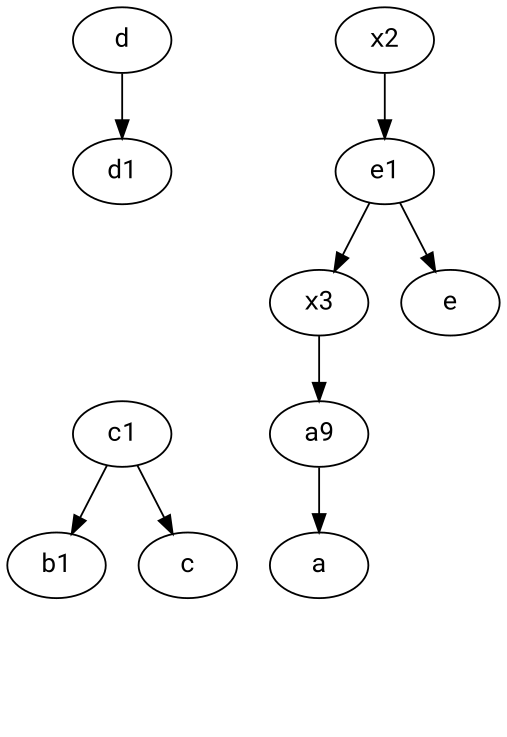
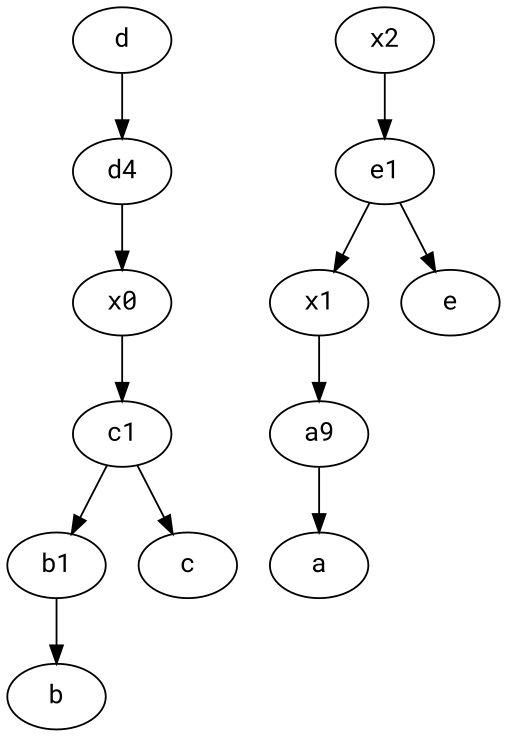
node "d1": label "d1" -> "d4"
node "x0": added
node "x3": label "x3" -> "x1"
node "b": added
